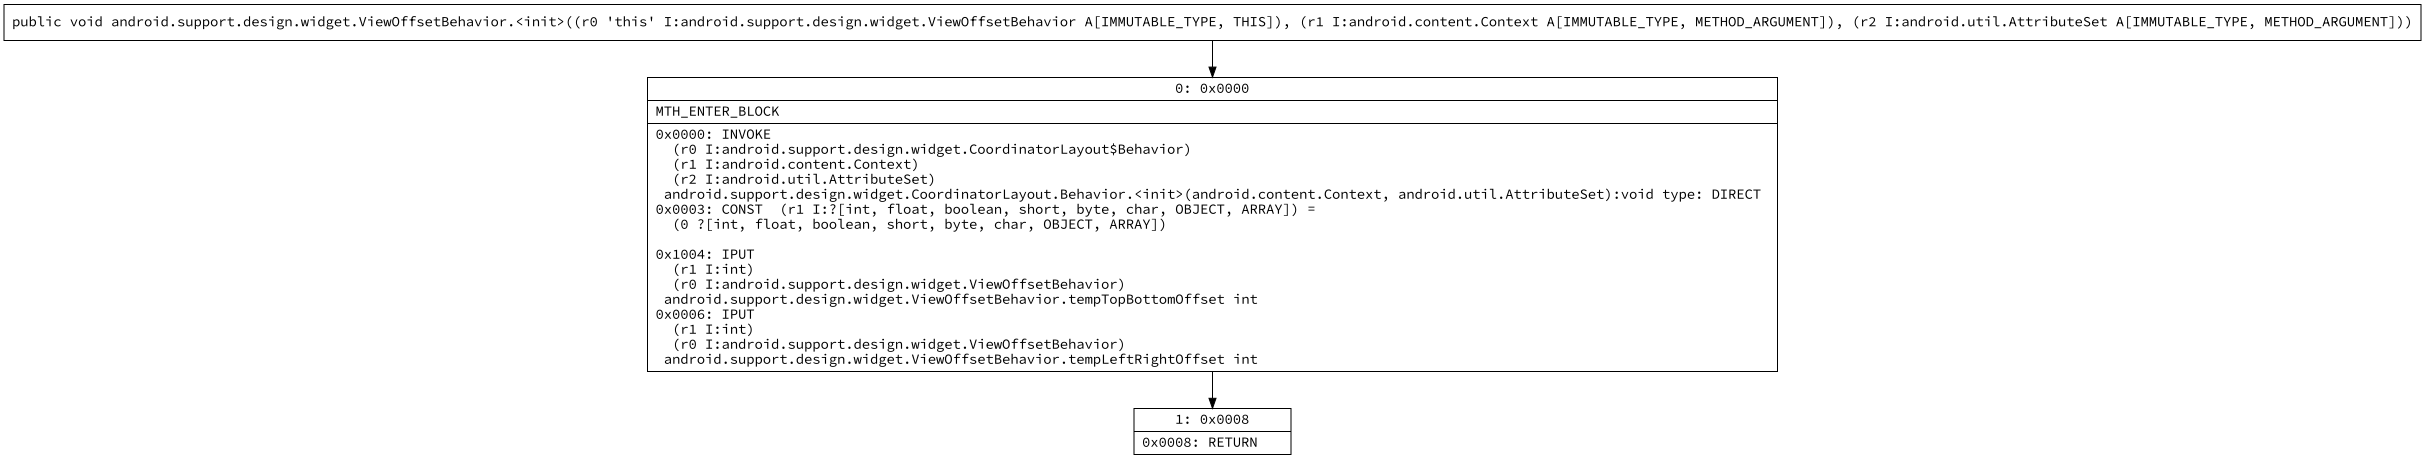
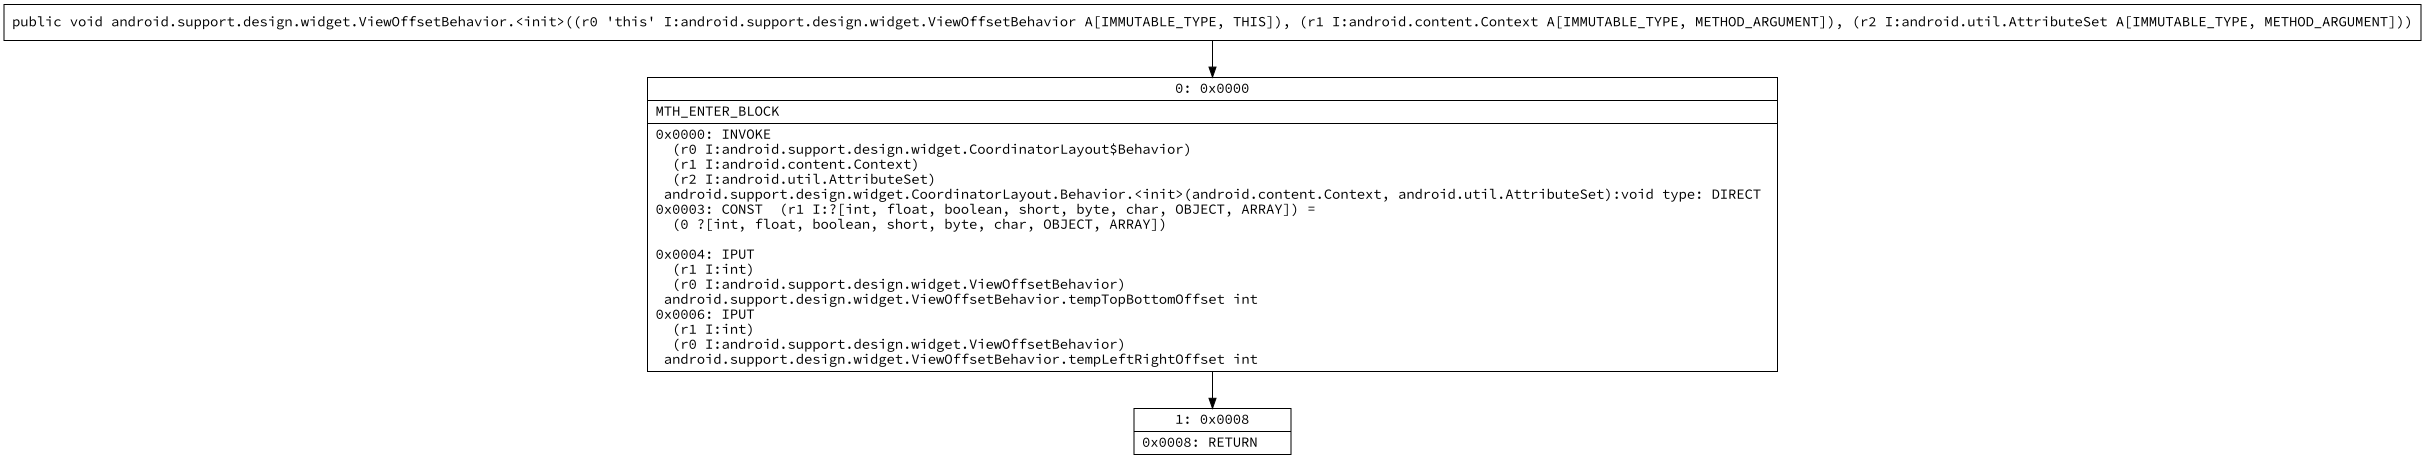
node "0: 0x0000": text "0x1004: IPUT" -> "0x0004: IPUT"
